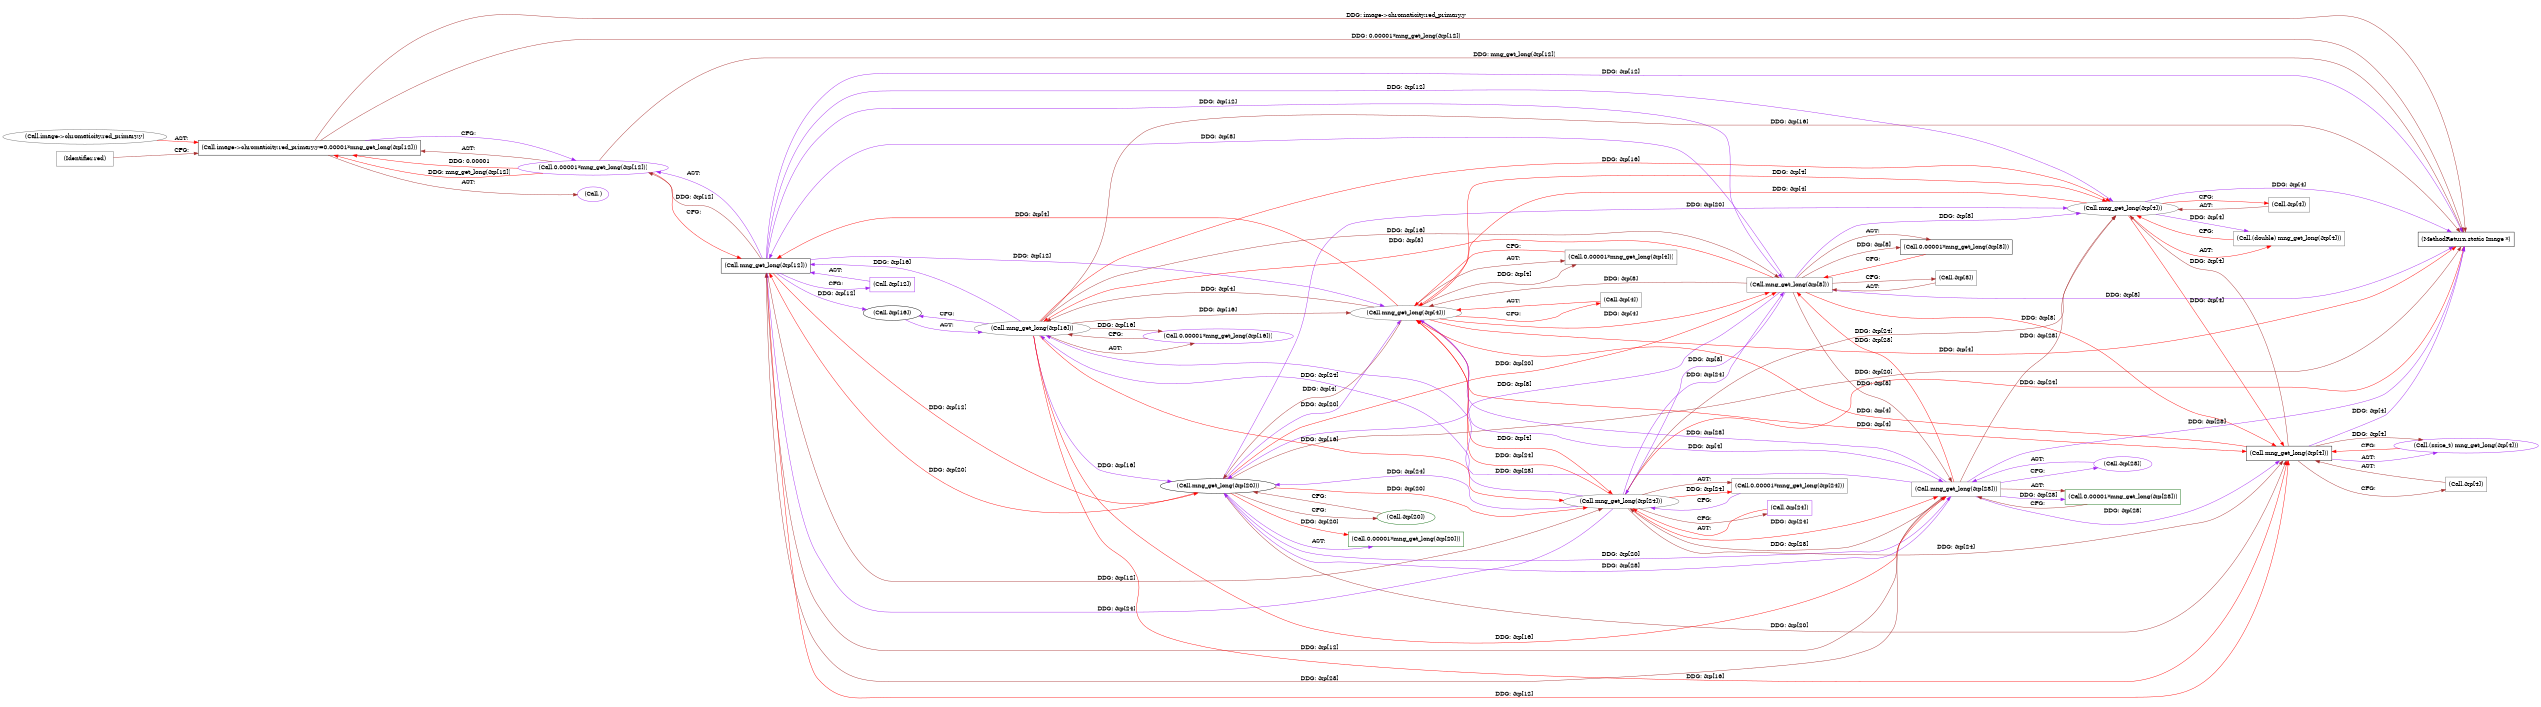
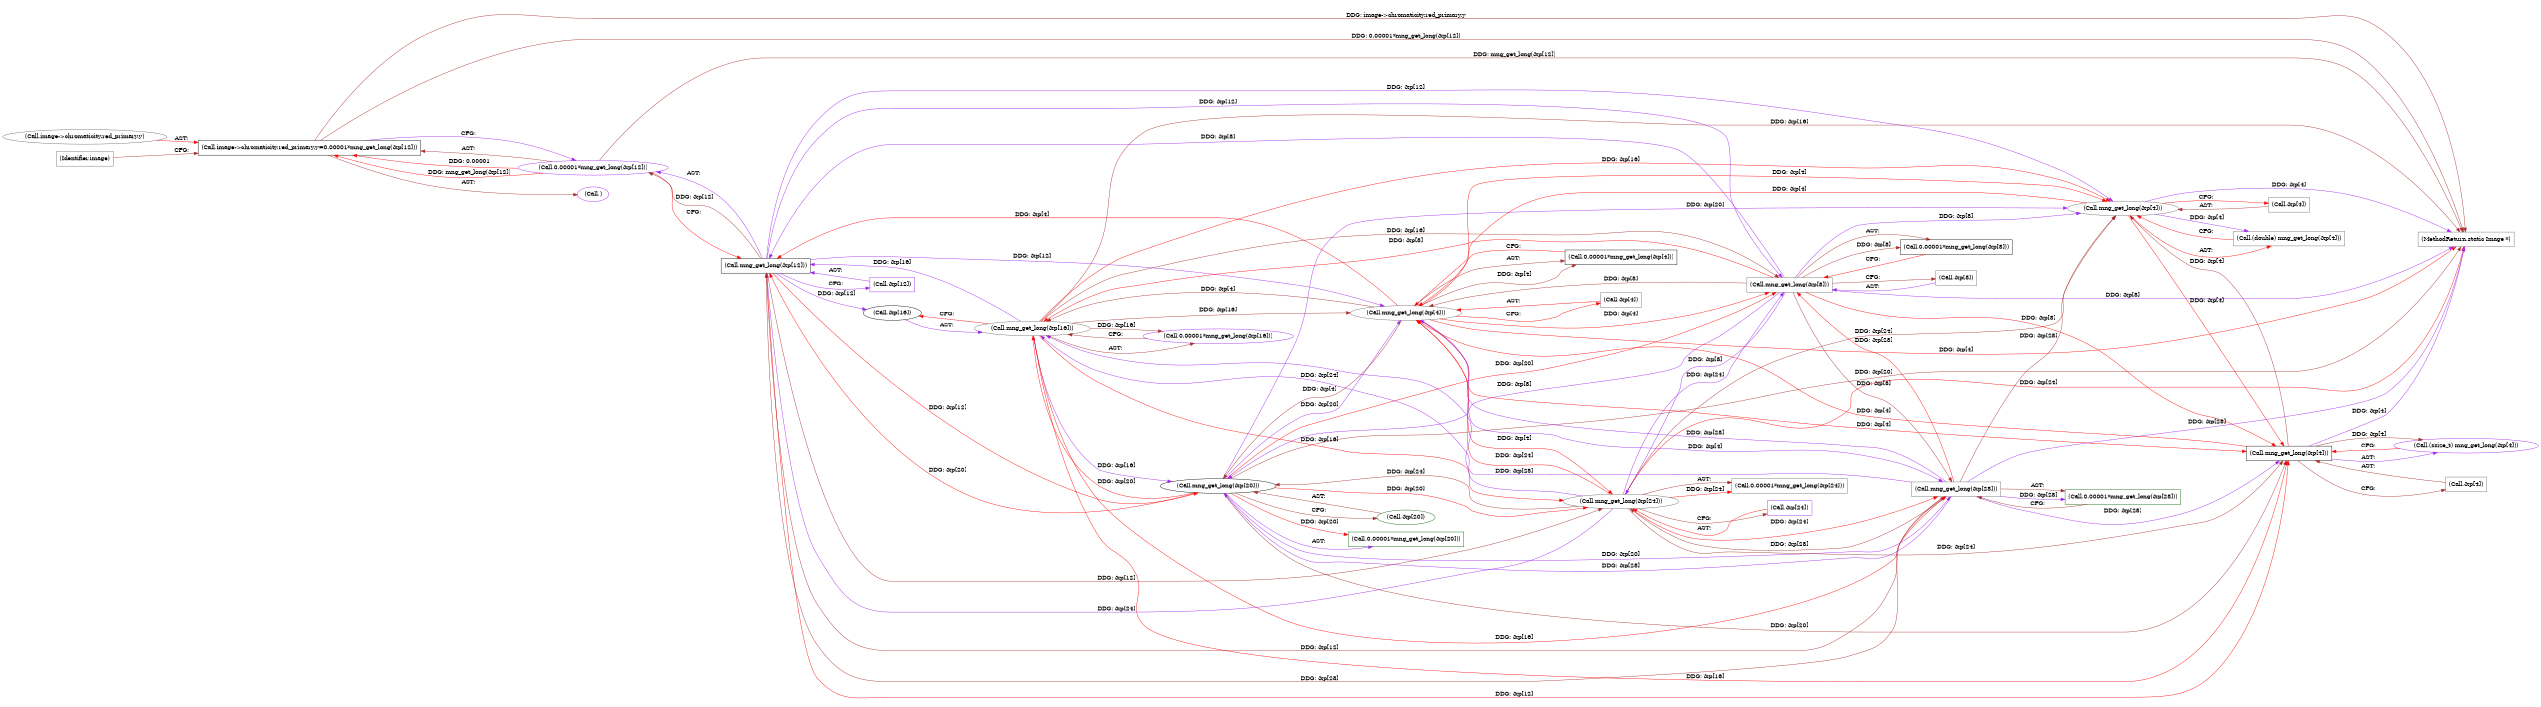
edge "(Call,mng_get_long(&p[12]))" -> "(MethodReturn,static Image *)": removed, label "DDG: &p[12]"
node "(Identifier,red)": label "(Identifier,red)" -> "(Identifier,image)"
node "(MethodReturn,static Image *)": color black -> gray40
node "(Call,0.00001*mng_get_long(&p[4]))": color gray40 -> black
edge "(Call,&p[8])" -> "(Call,mng_get_long(&p[8]))": color brown -> purple
edge "(Call,mng_get_long(&p[16]))" -> "(Call,&p[16])": color purple -> red
node "(Call,&p[28])": removed
edge "(Call,mng_get_long(&p[20]))" -> "(Call,mng_get_long(&p[16]))": added, label "DDG: &p[20]"
edge "(Call,mng_get_long(&p[24]))" -> "(Call,mng_get_long(&p[20]))": color purple -> brown
edge "(Call,&p[20])" -> "(Call,mng_get_long(&p[20]))": label "CFG: " -> "AST: "
edge "(Call,0.00001*mng_get_long(&p[24]))" -> "(Call,mng_get_long(&p[24]))": removed, label "CFG:"
